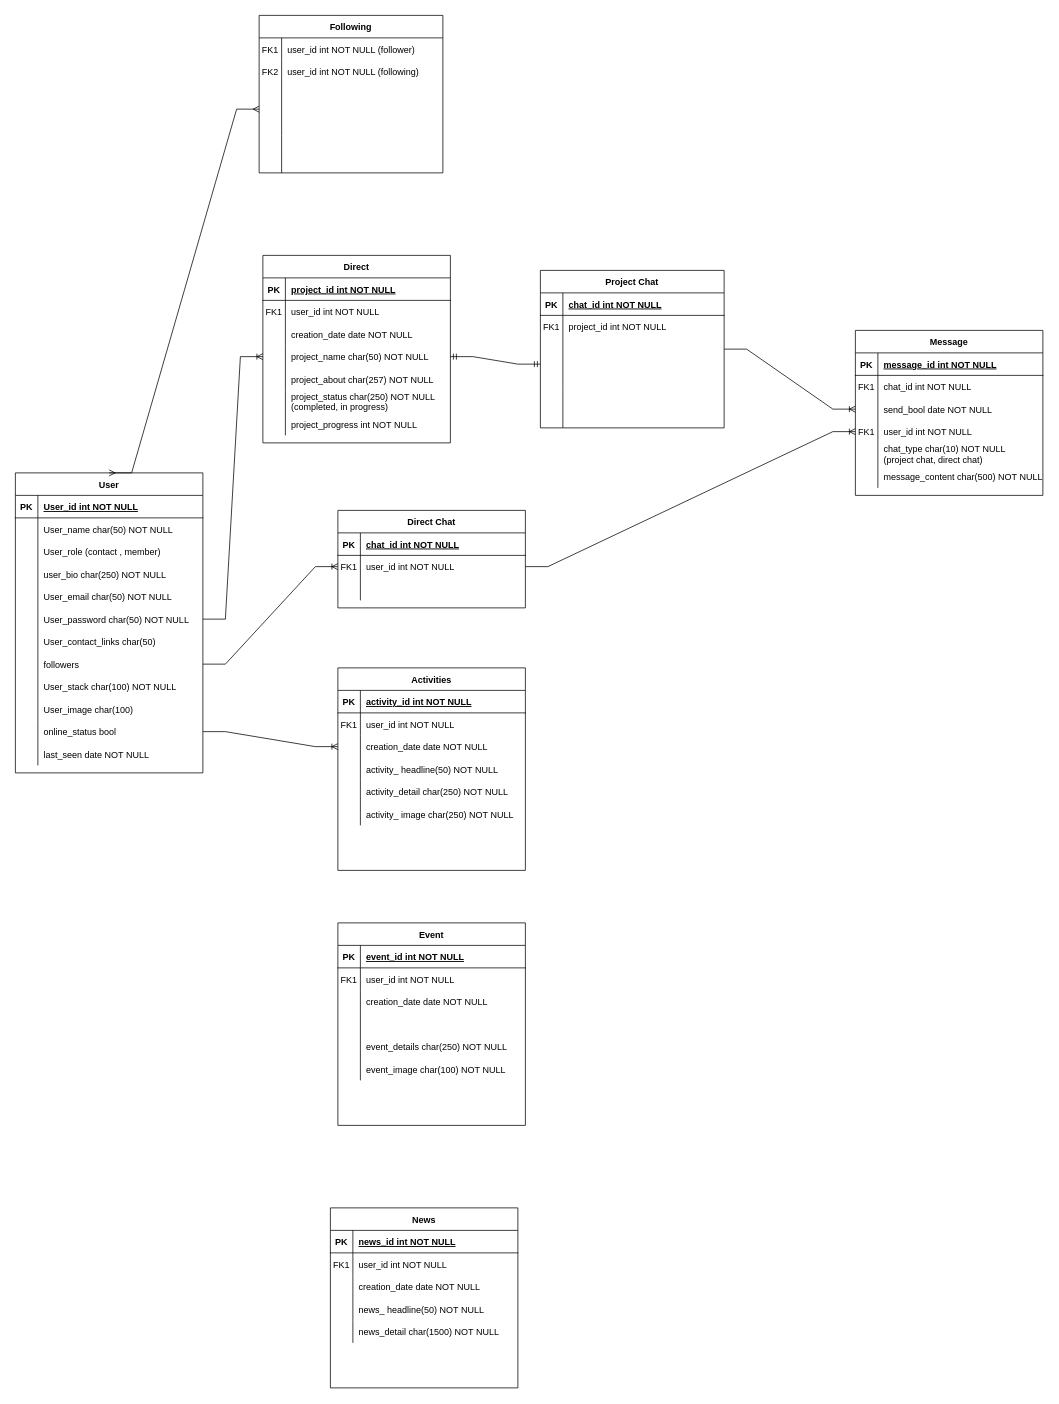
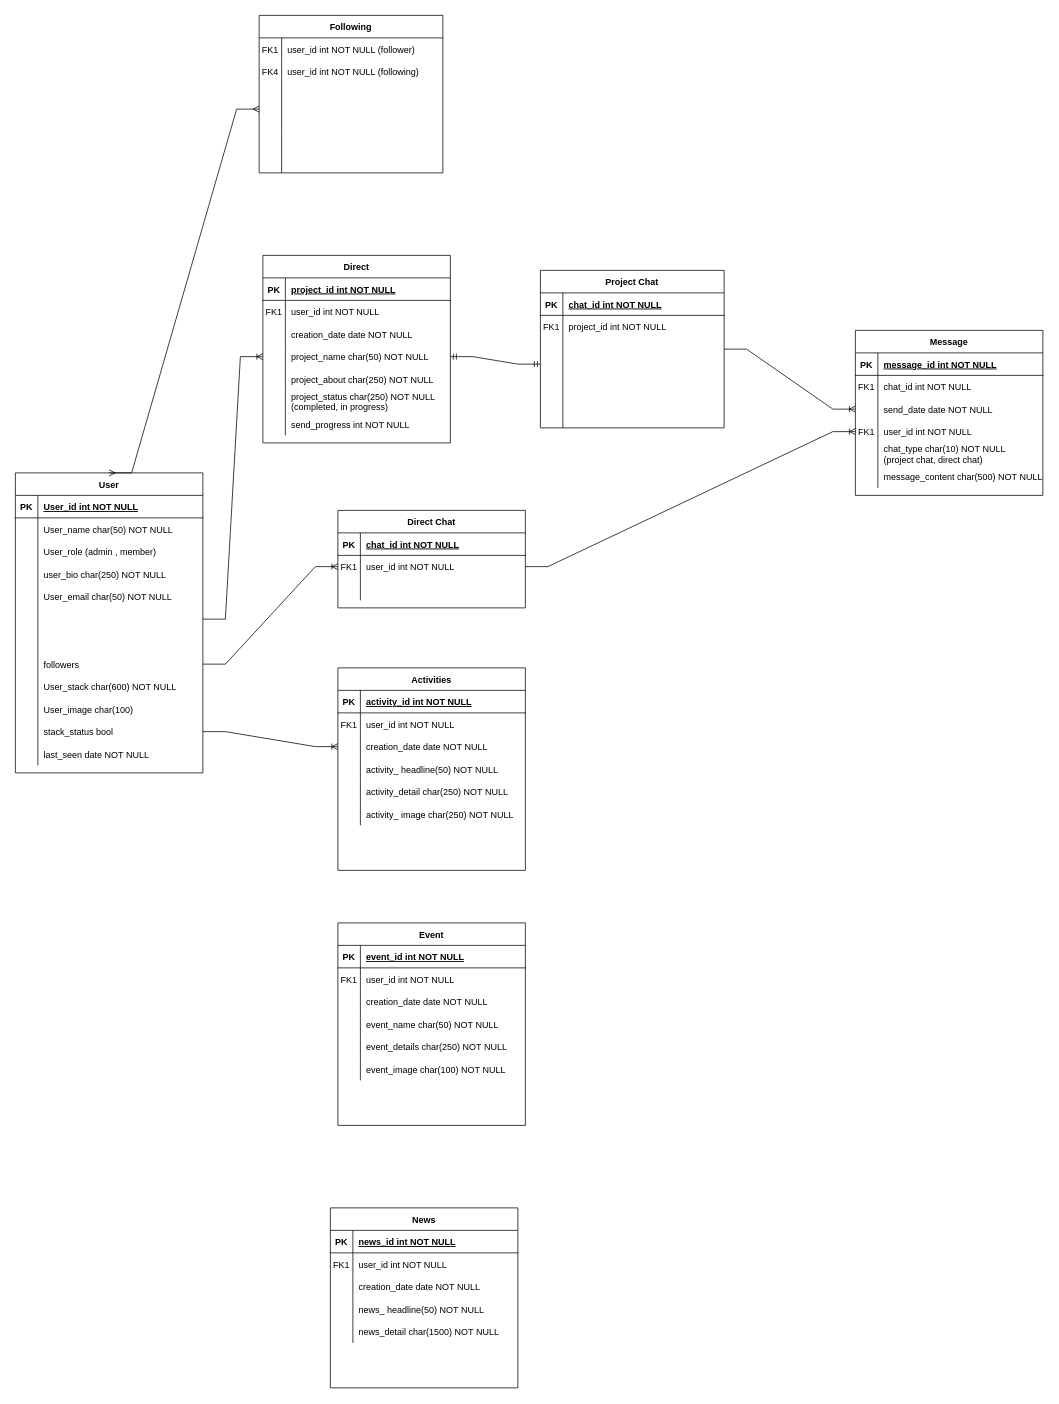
node "FK2": label "FK2" -> "FK4"
node "project_about char(257) NOT NULL": label "project_about char(257) NOT NULL" -> "project_about char(250) NOT NULL"
node "send_bool date NOT NULL": label "send_bool date NOT NULL" -> "send_date date NOT NULL"
node "project_progress int NOT NULL": label "project_progress int NOT NULL" -> "send_progress int NOT NULL"
node "User_role (contact , member)": label "User_role (contact , member)" -> "User_role (admin , member)"
node "User_password char(50) NOT NULL": removed
node "User_contact_links char(50)": removed
node "User_stack char(100) NOT NULL": label "User_stack char(100) NOT NULL" -> "User_stack char(600) NOT NULL"
node "online_status bool": label "online_status bool" -> "stack_status bool"
node "event_name char(50) NOT NULL": added
